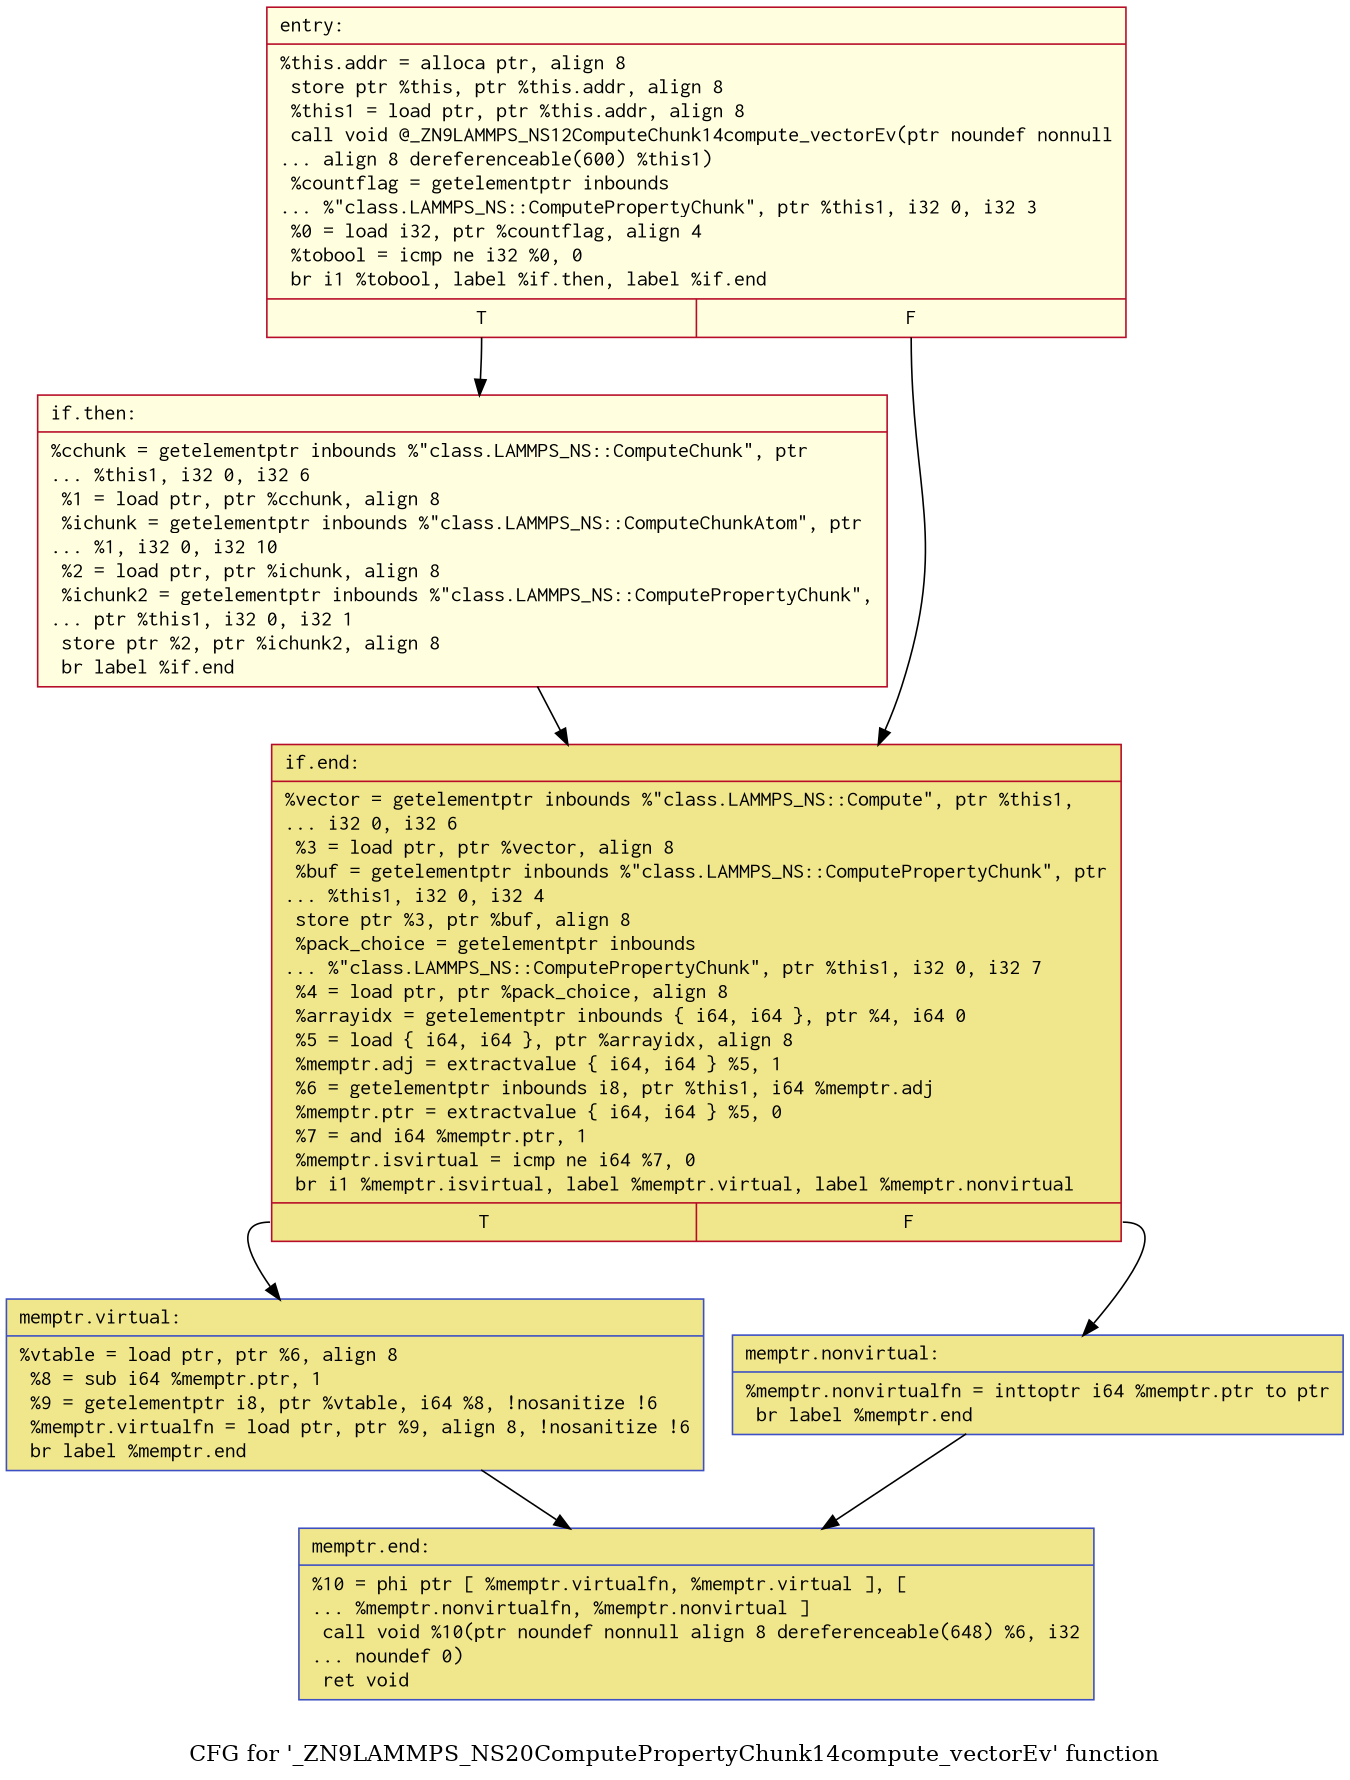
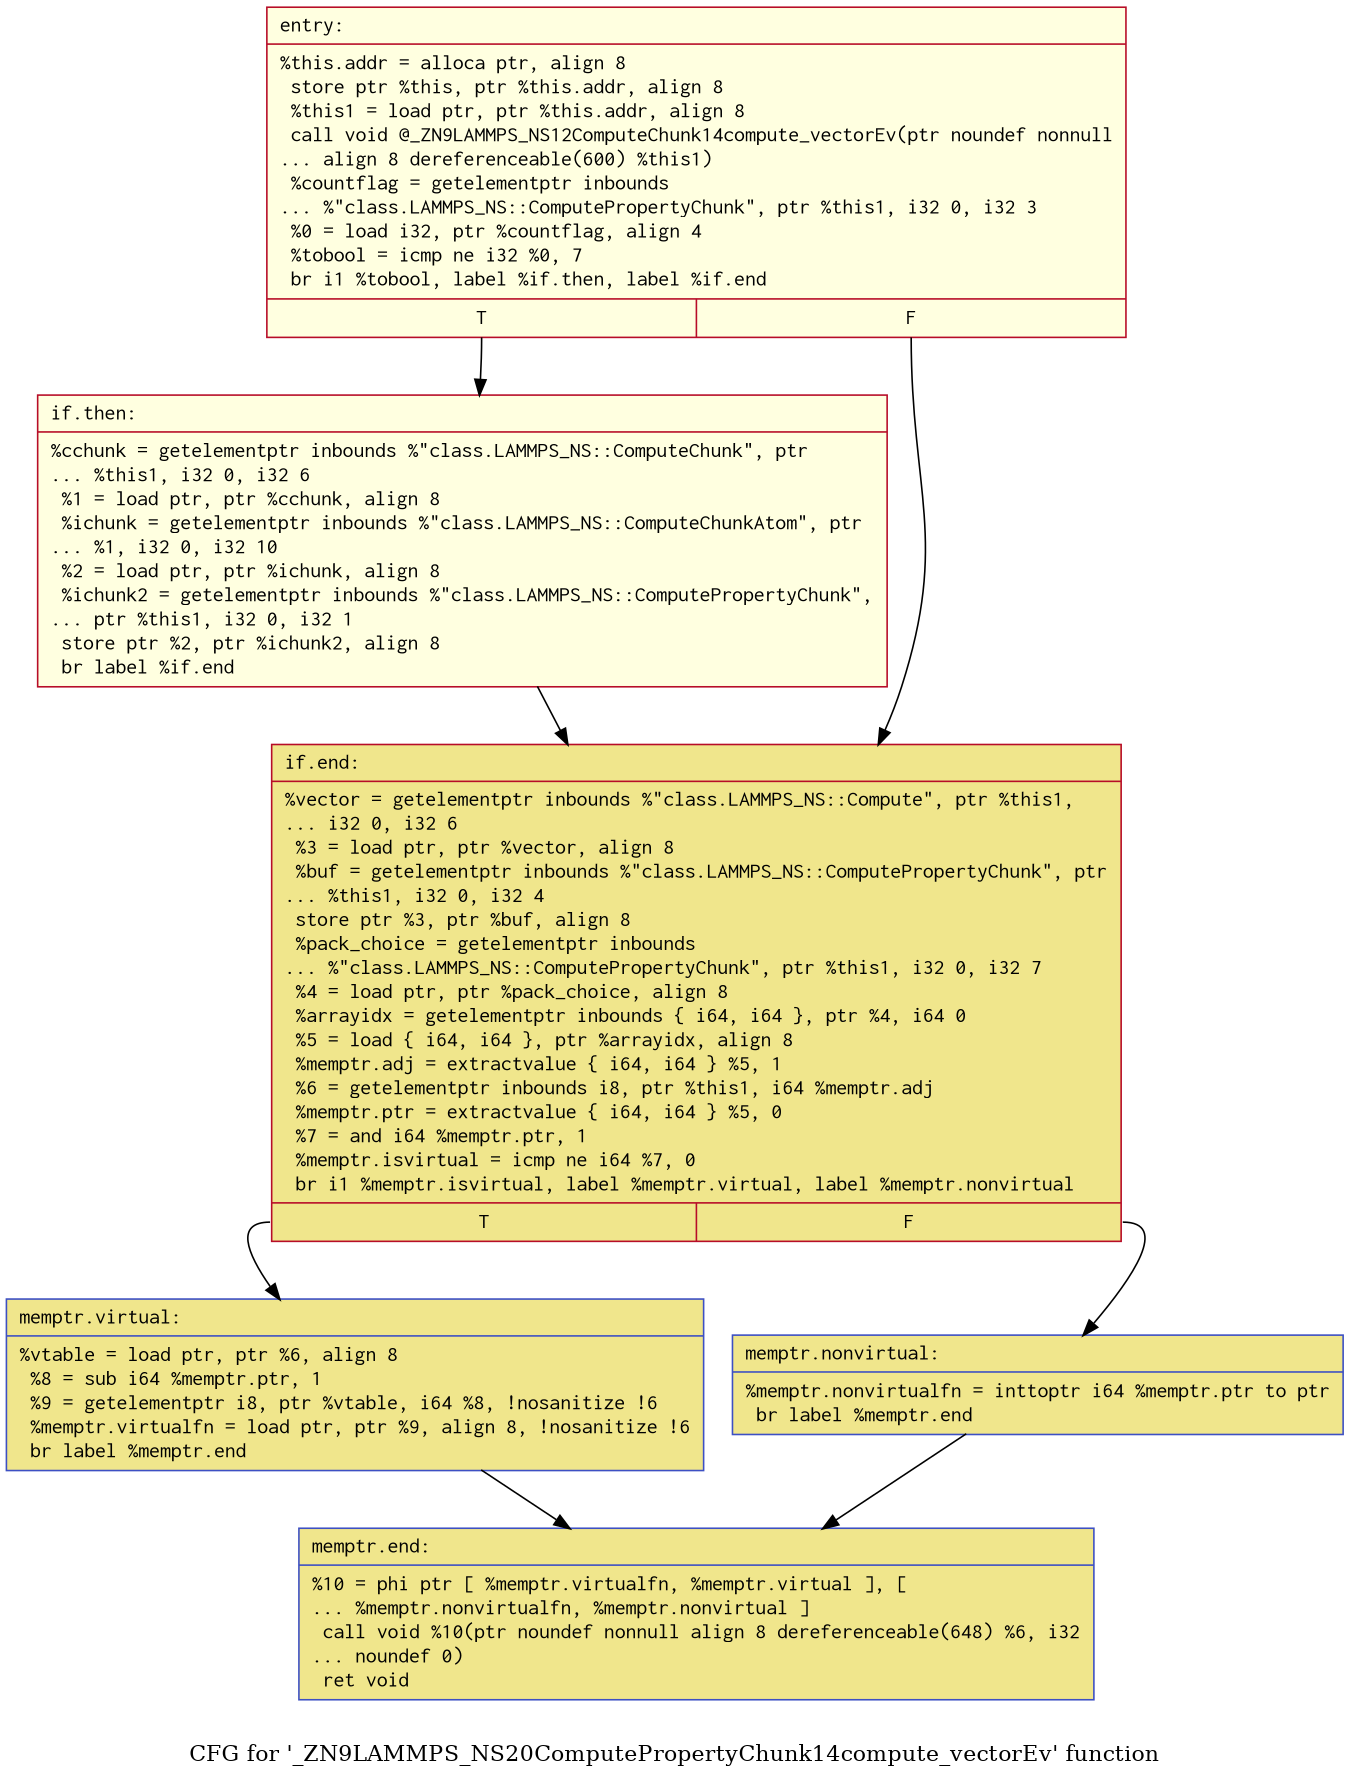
node "entry:": text "%tobool = icmp ne i32 %0, 0" -> "%tobool = icmp ne i32 %0, 7"
